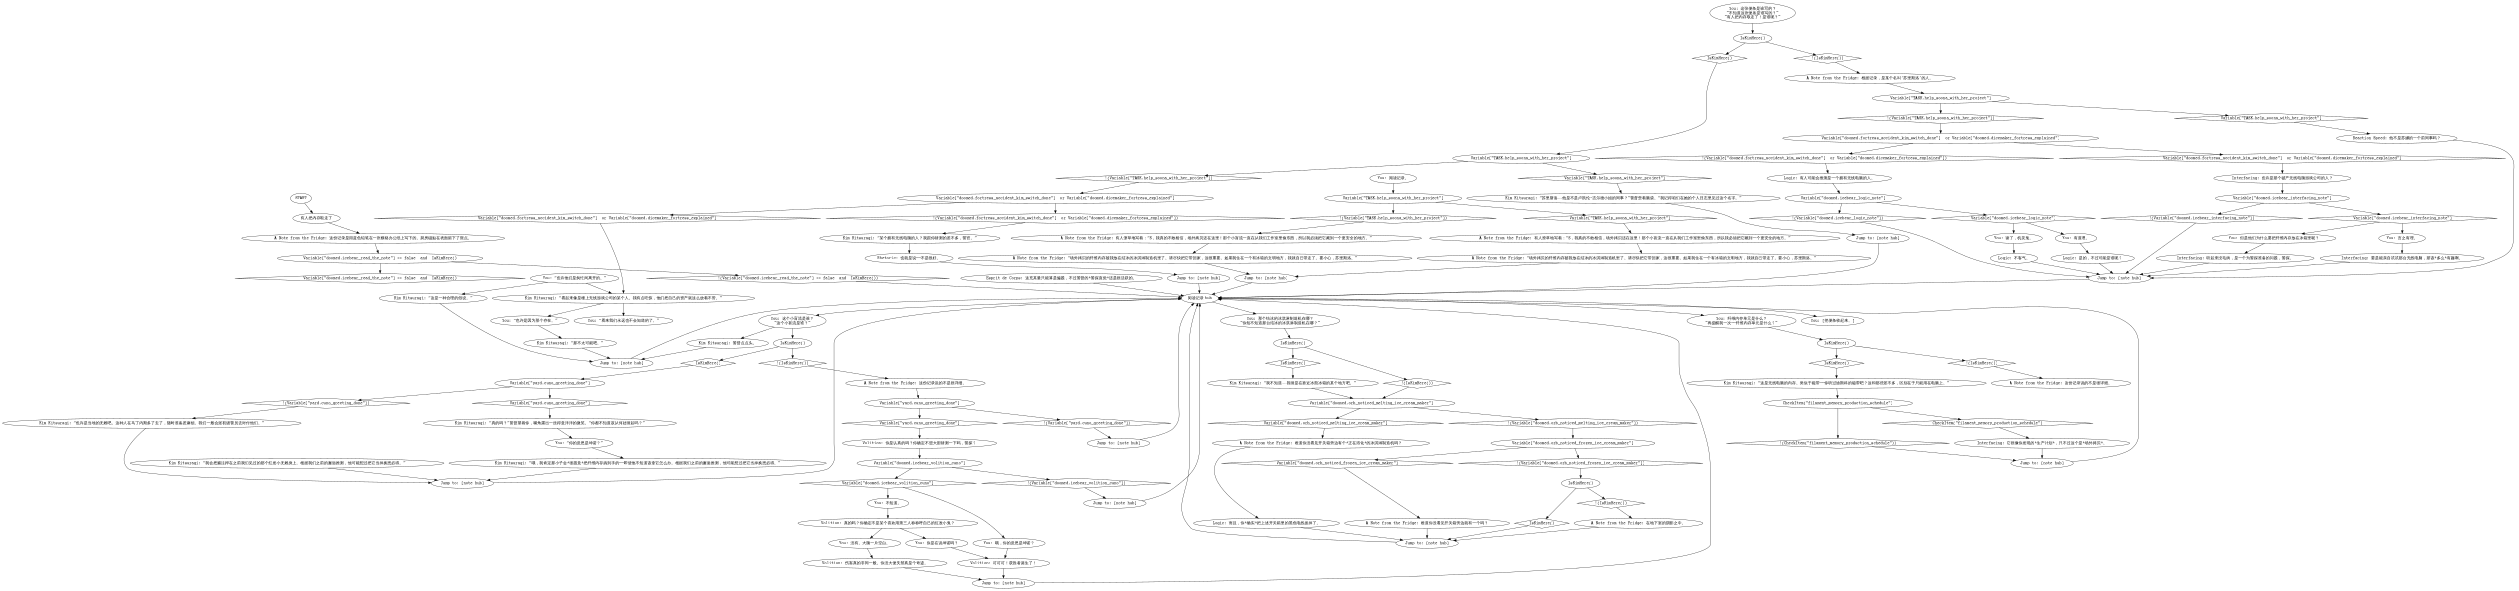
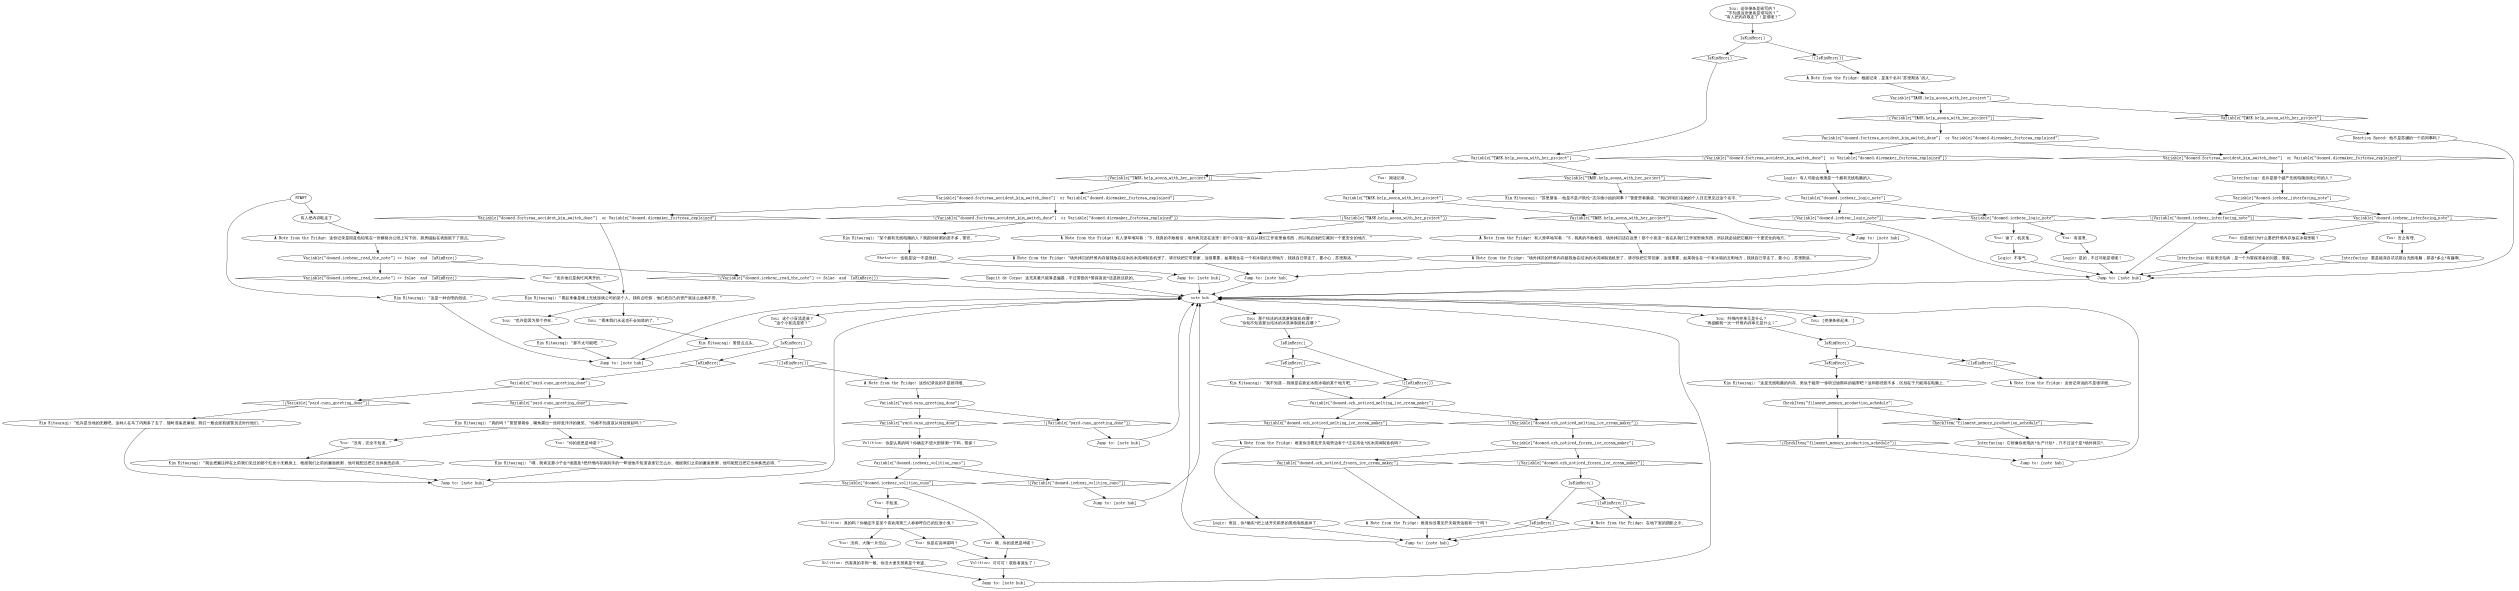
edge "You: “也许他们是匆忙间离开的。”" -> "Kim Kitsuragi: “这是一种合理的假设。”": now "START" -> "Kim Kitsuragi: “这是一种合理的假设。”"
node "阅读记录 hub": label "阅读记录 hub" -> "note hub"
edge "You: 这个小盲流是谁？ “这个小盲流是谁？”" -> "Kim Kitsuragi: 警督点点头。": now "You: “看来我们永远也不会知道的了。”" -> "Kim Kitsuragi: 警督点点头。"
node "You: “没有，完全不知道。”": added
